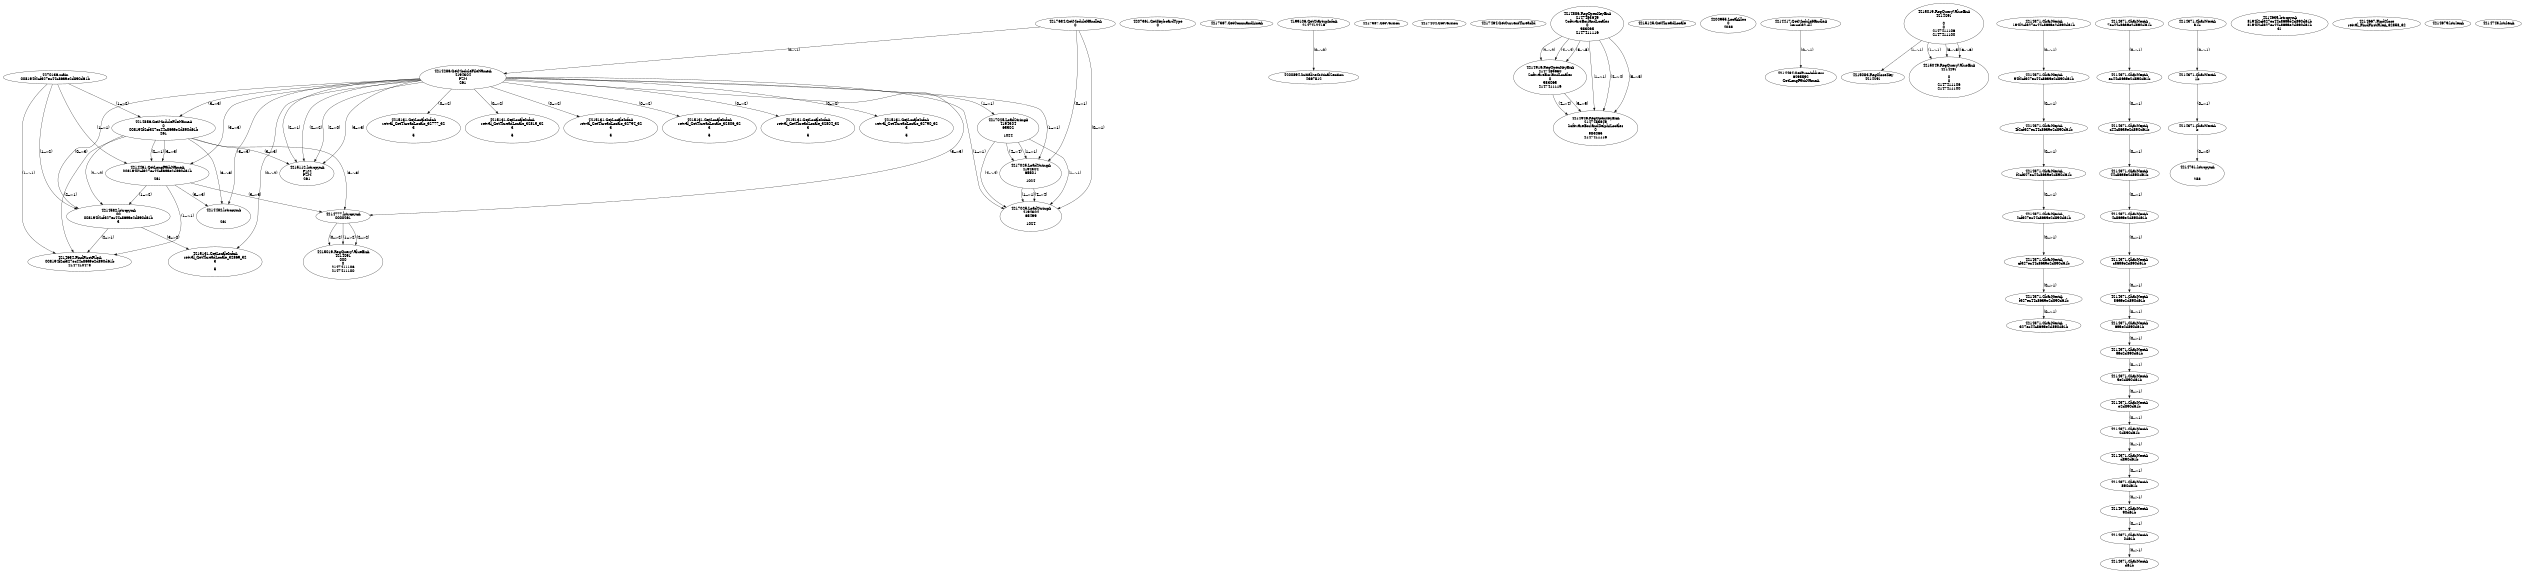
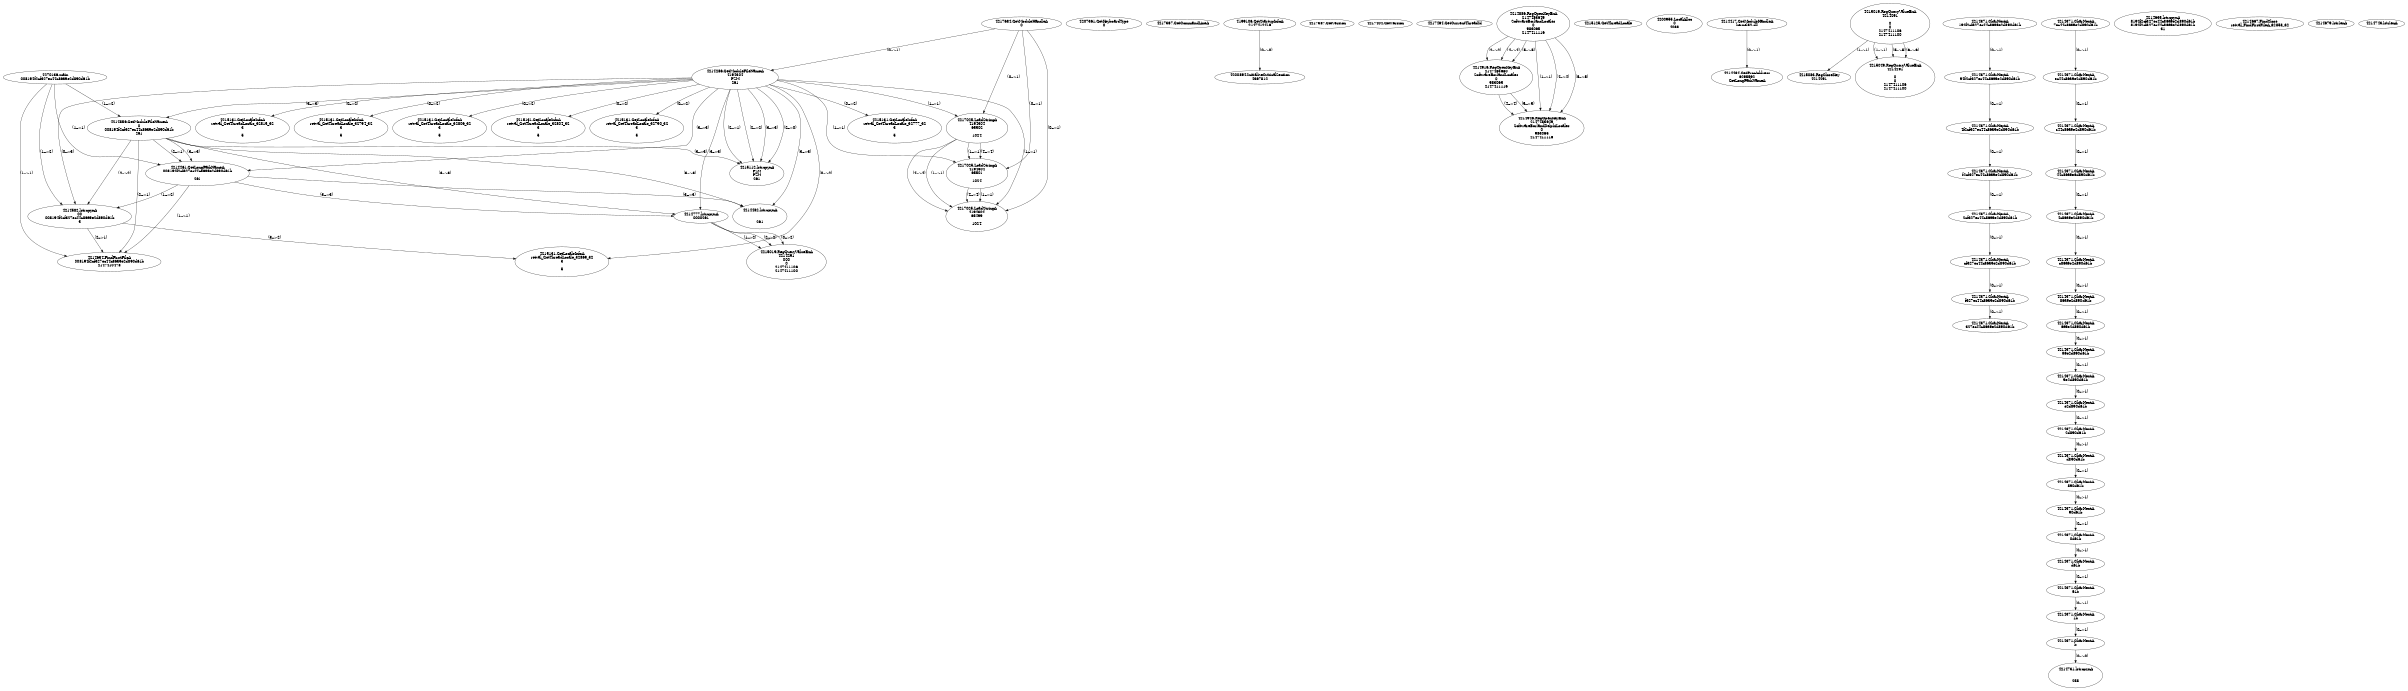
edge "4217684.GetModuleHandleA 0" -> "4217025.LoadStringA 4194304 65502 1024": added, label "(0-->1)"
node "4214371.CharNextA 44c86a9e2d890d61b": label "4214371.CharNextA 44c86a9e2d890d61b" -> "4214371.CharNextA 44c86a9e6d890d61b"
edge "4214371.CharNextA d61b" -> "4214371.CharNextA 61b": added, label "(0-->1)"
